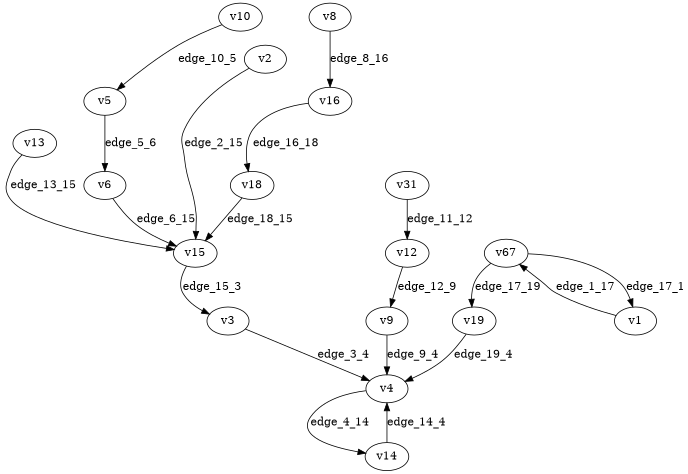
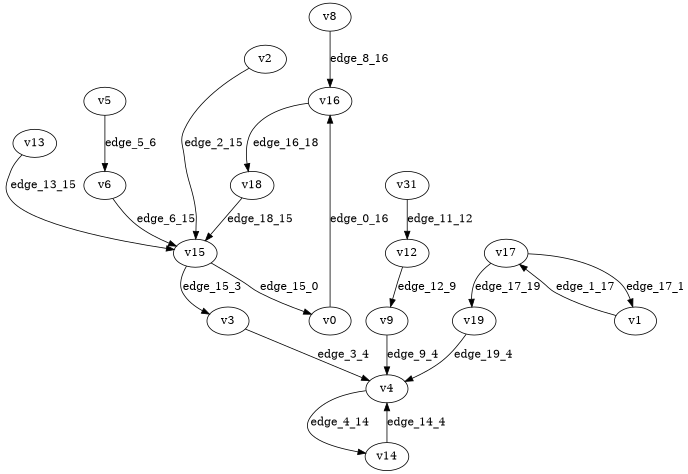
node "v10": removed
node "v67": label "v67" -> "v17"
node "v0": added
